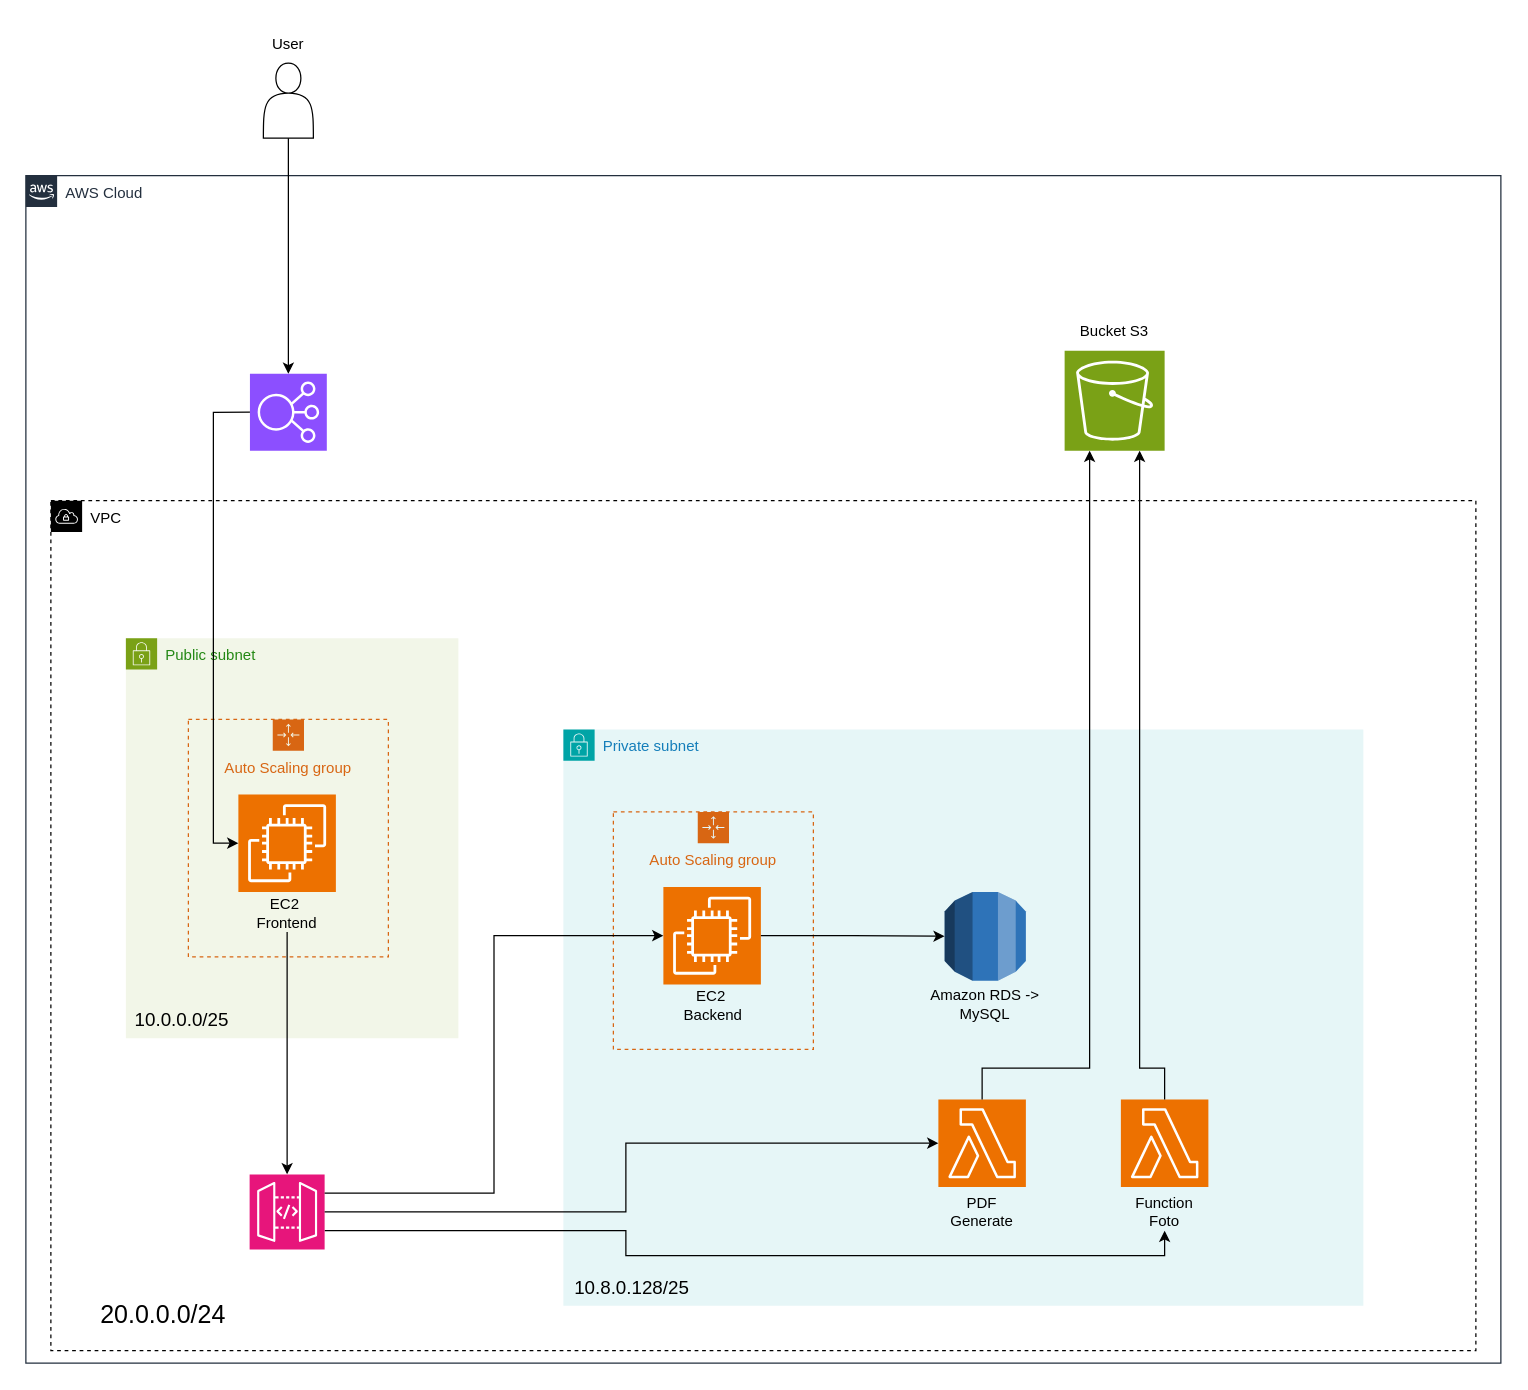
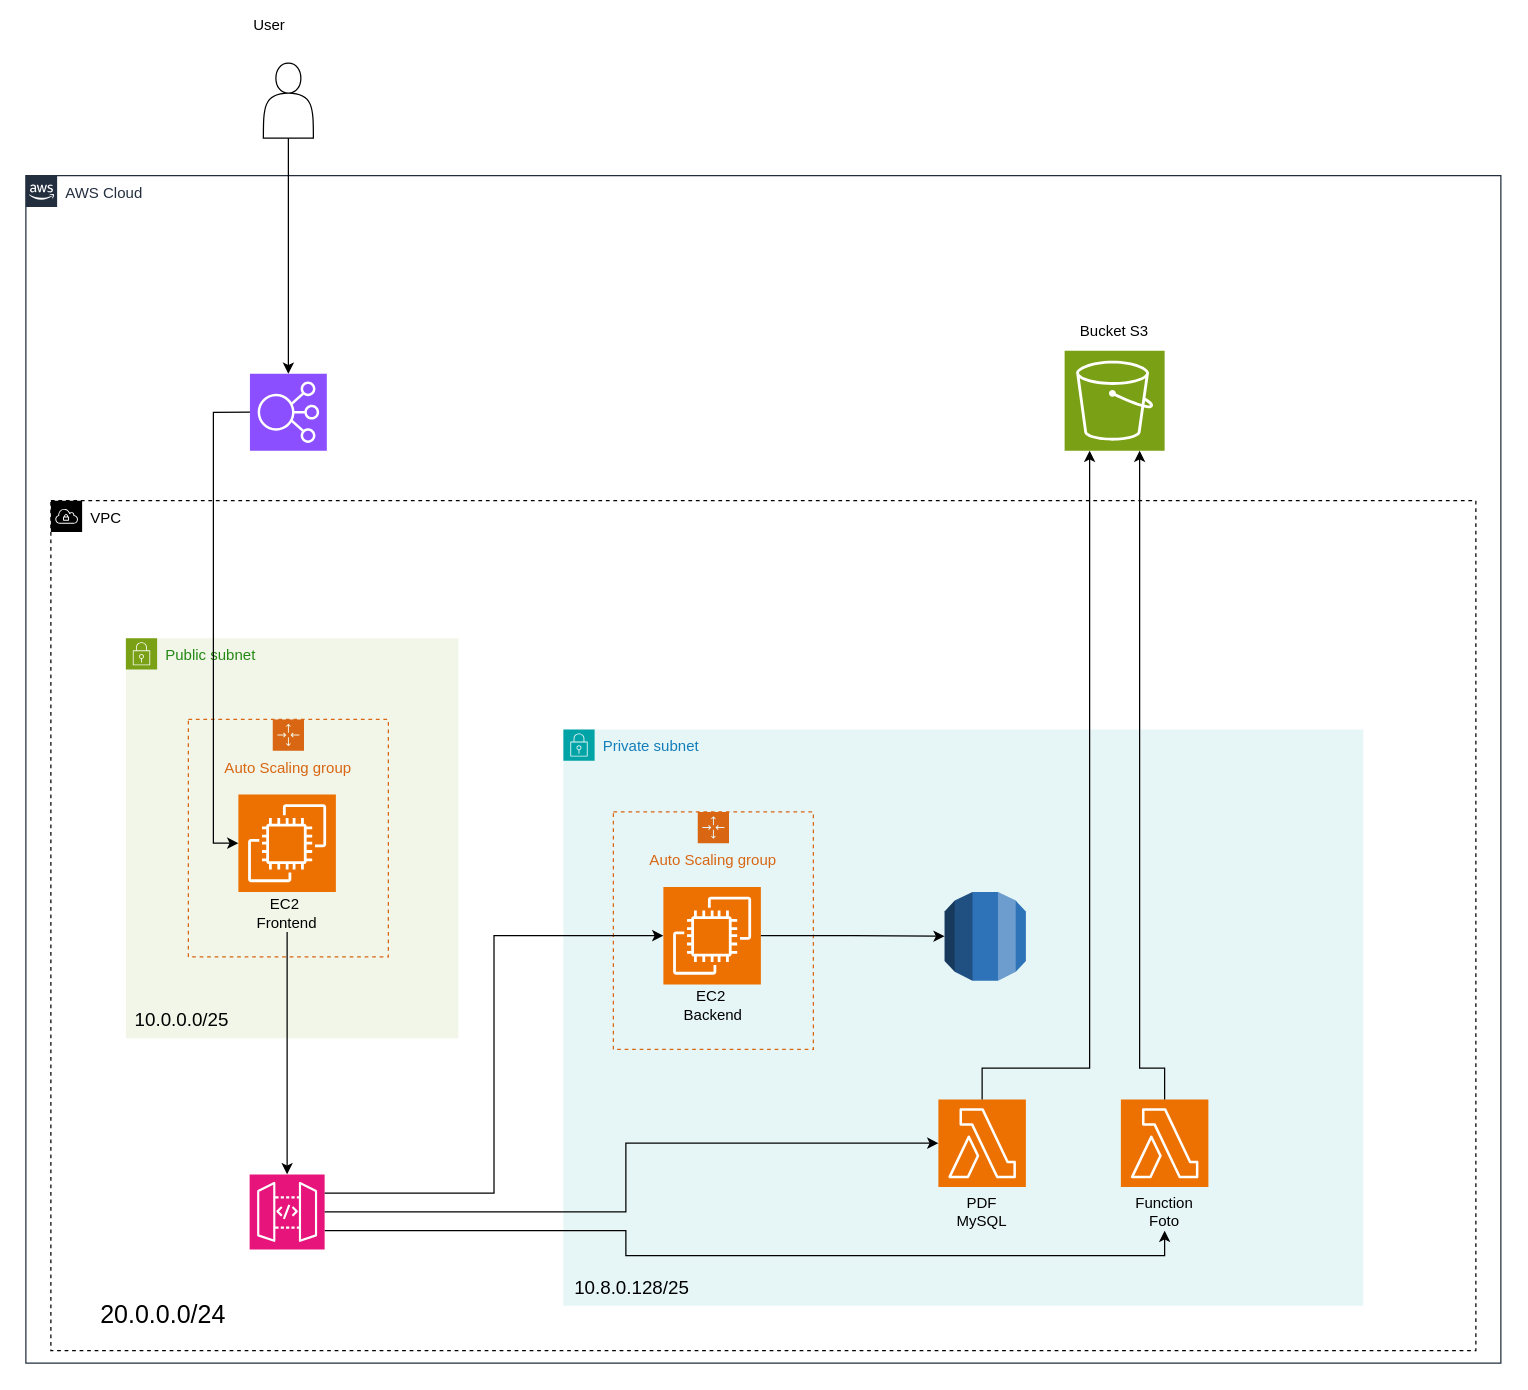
node "User": moved (288, 44) -> (269, 26)
node "Amazon RDS -> MySQL": removed
node "PDF Generate": label "PDF Generate" -> "PDF MySQL"
